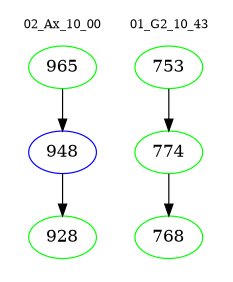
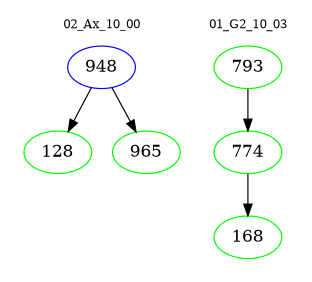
cluster "01_G2_10_43": label "01_G2_10_43" -> "01_G2_10_03"
node "753": label "753" -> "793"
edge "965" -> "948": reversed
node "928": label "928" -> "128"
node "768": label "768" -> "168"
